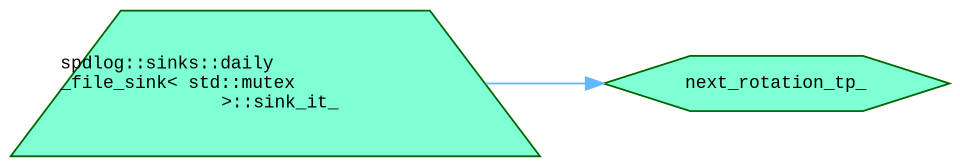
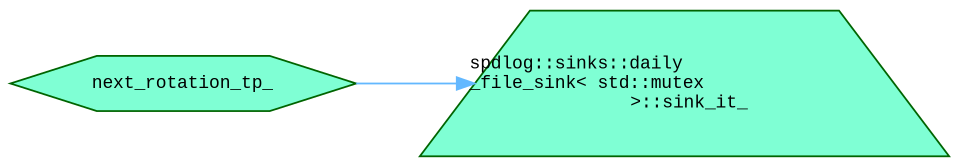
edge "spdlog::sinks::daily _file_sink< std::mutex >::sink_it_" -> "next_rotation_tp_": reversed
